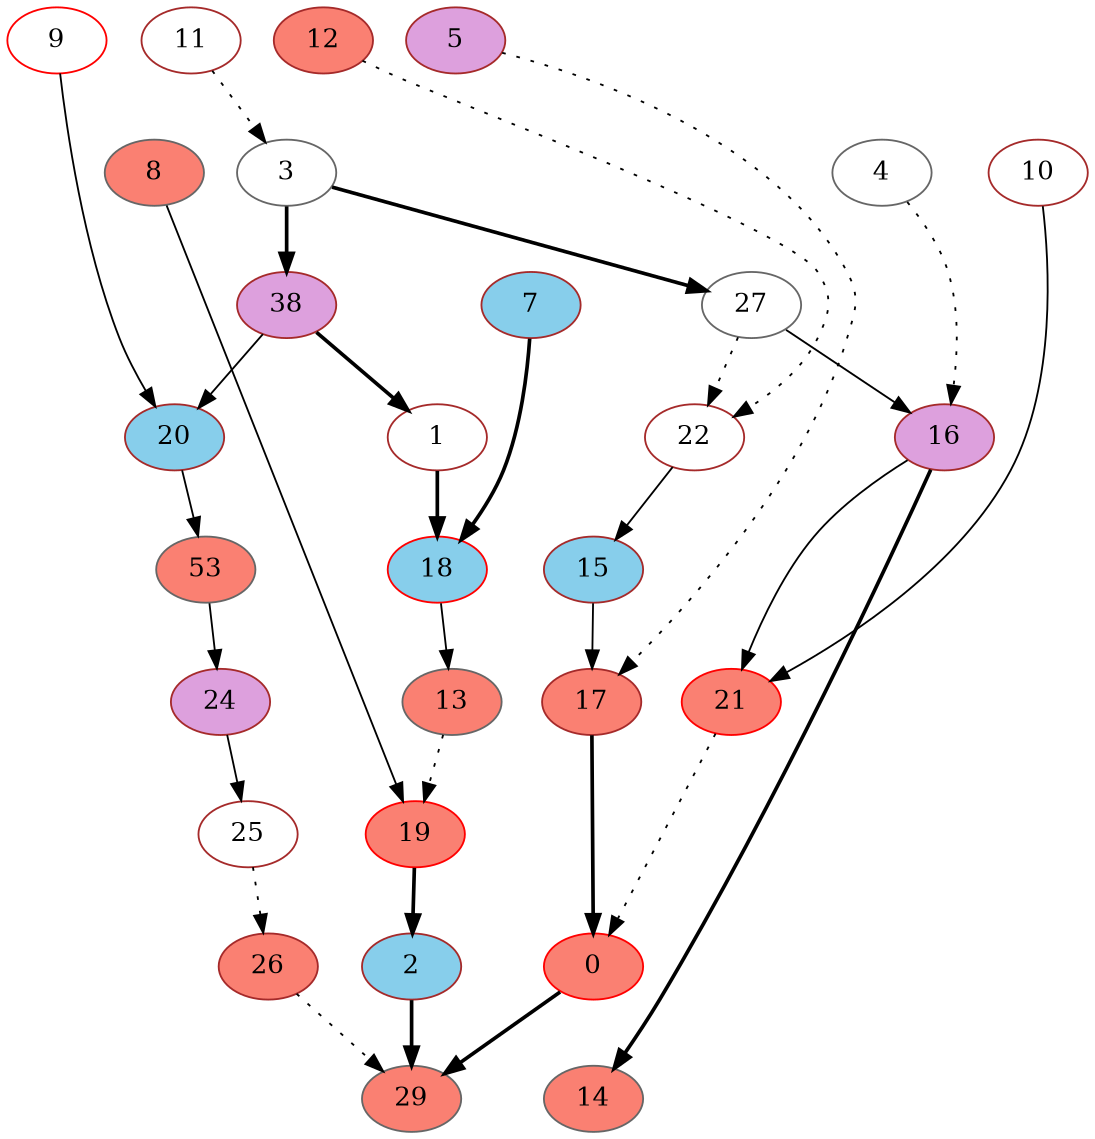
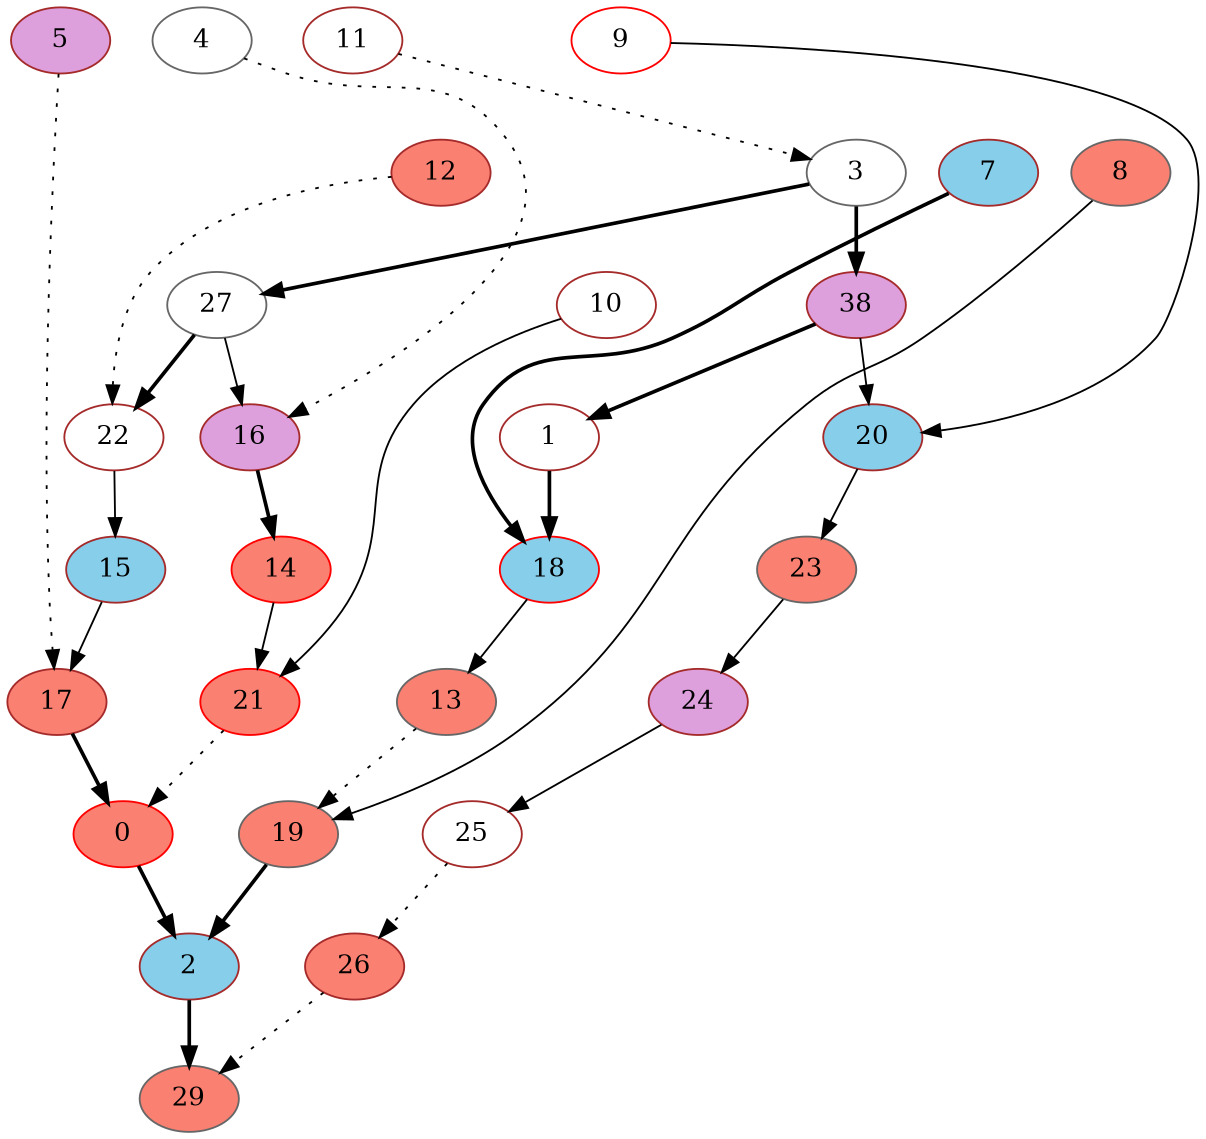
edge "27" -> "22": style dotted -> bold
edge "16" -> "21": now "14" -> "21"
node "53": label "53" -> "23"
node "19": color red -> gray40
edge "0" -> "29": now "0" -> "2"
node "14": color gray40 -> red
